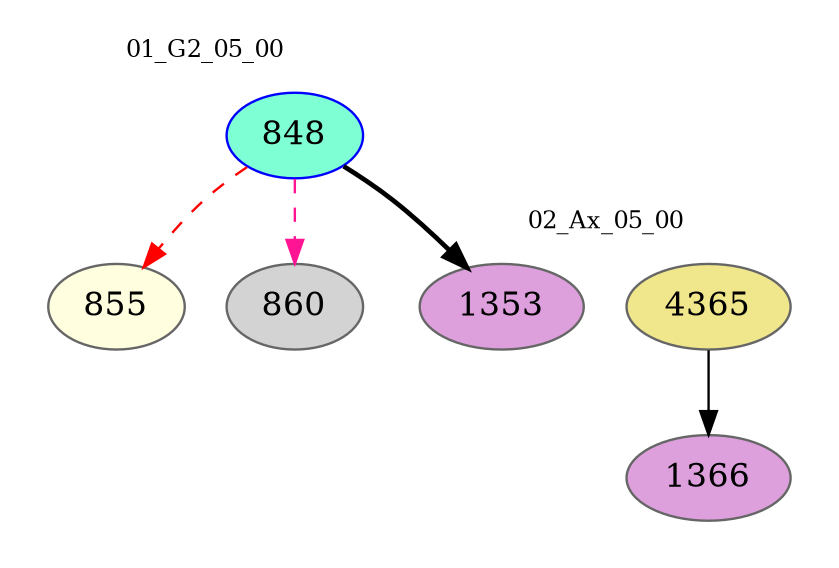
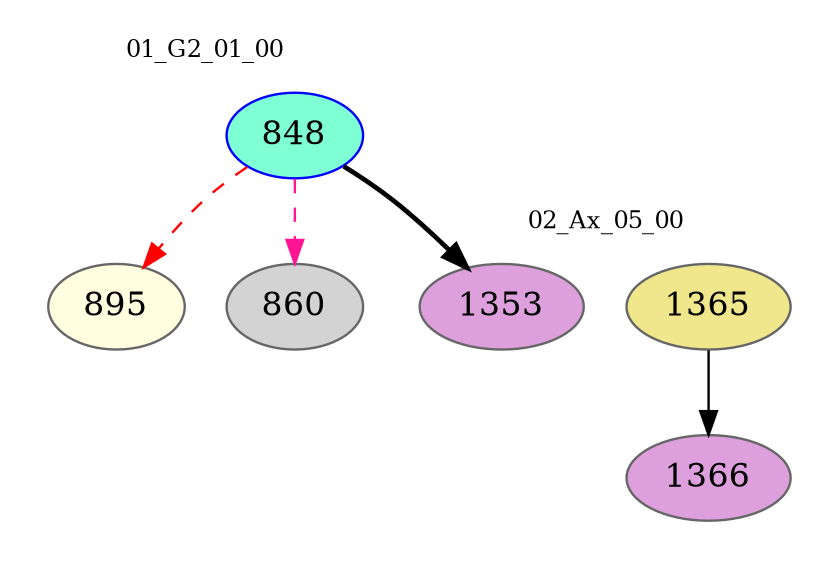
cluster "01_G2_05_00": label "01_G2_05_00" -> "01_G2_01_00"
node "855": label "855" -> "895"
node "4365": label "4365" -> "1365"
